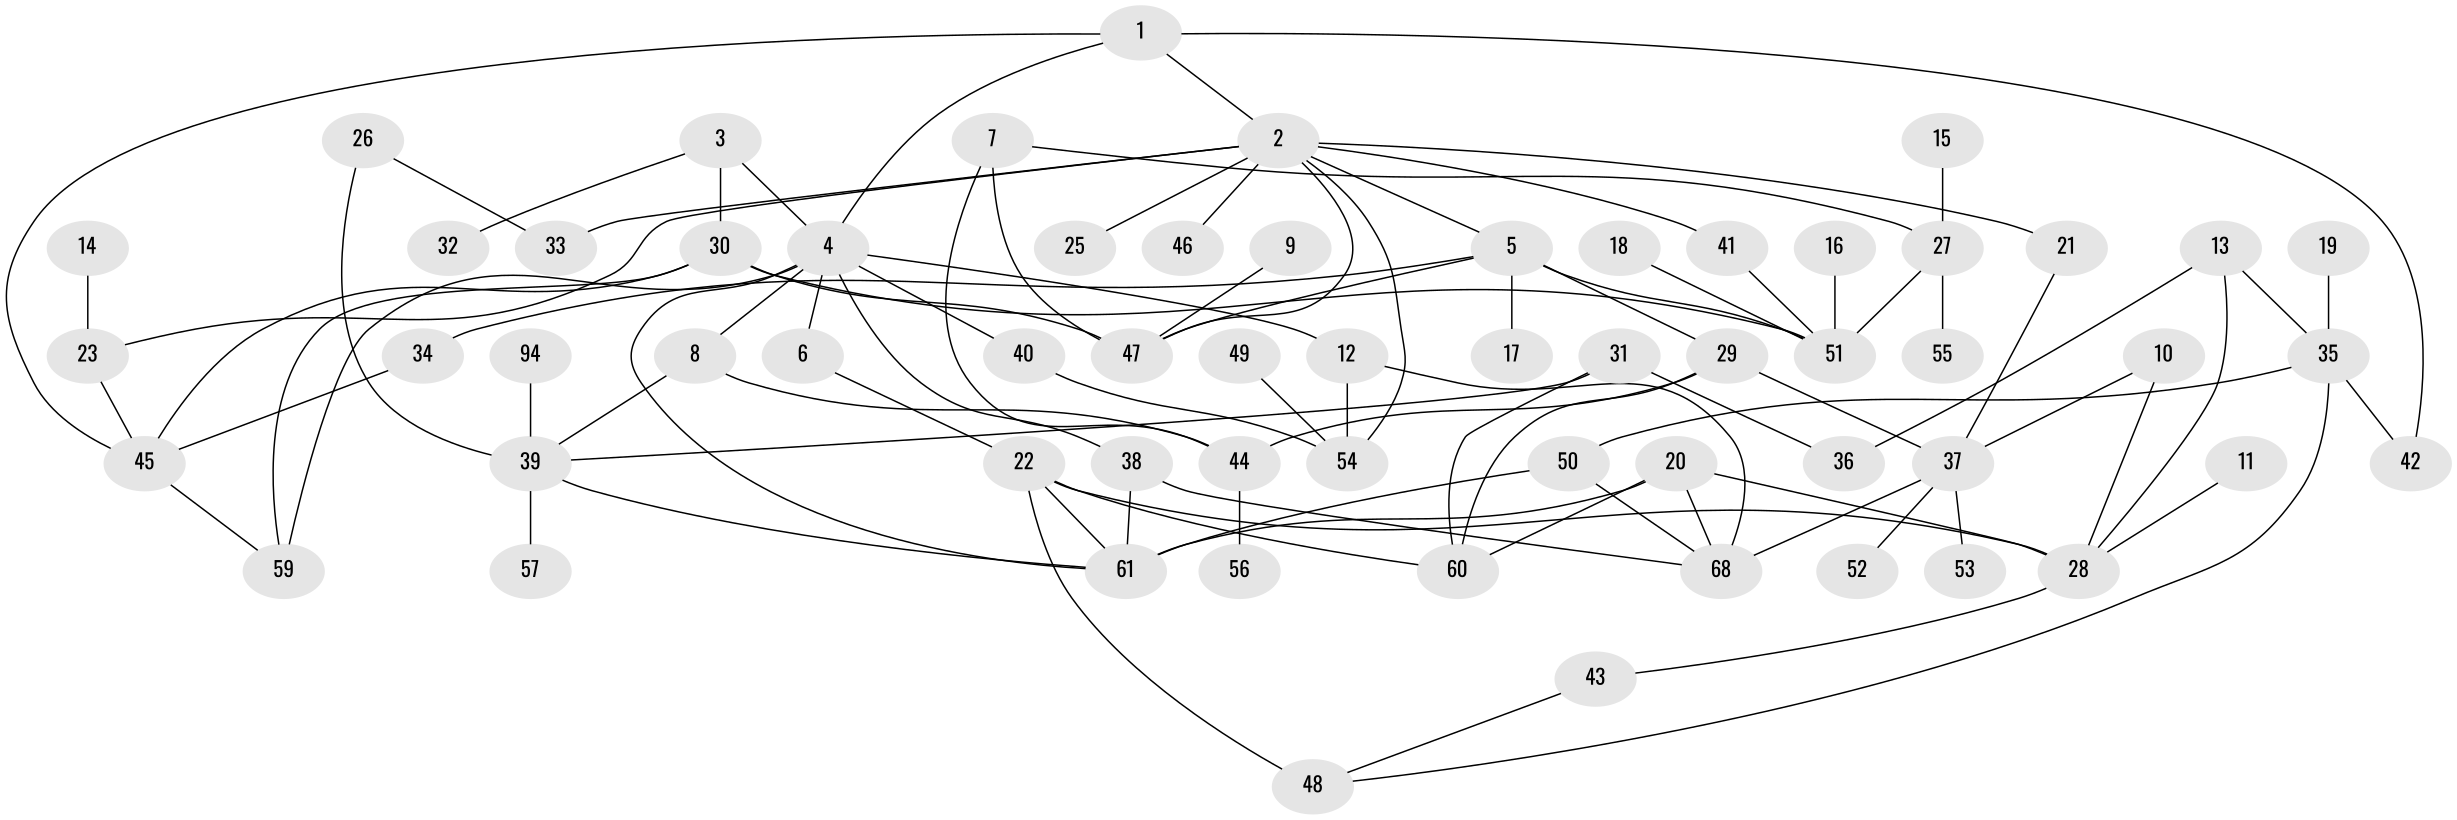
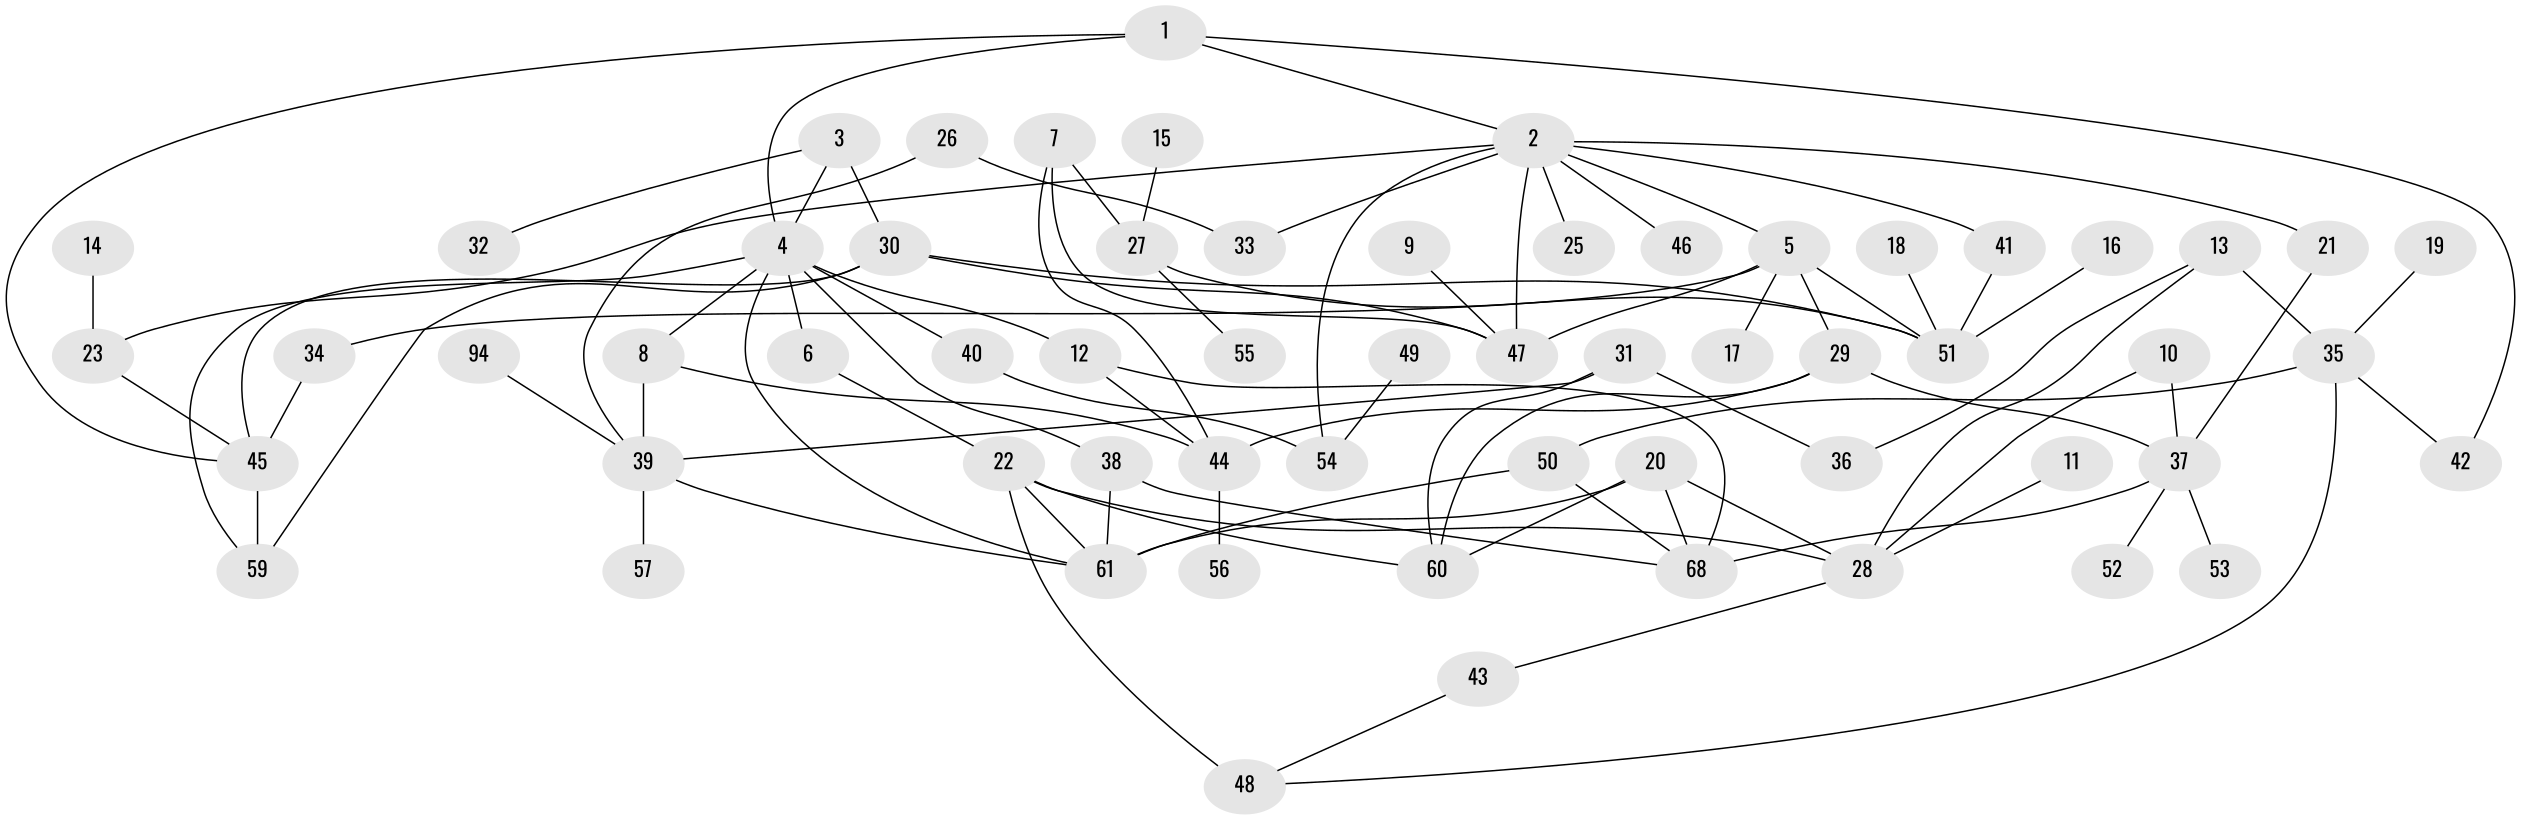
edge "12" -- "54": now "12" -- "44"
